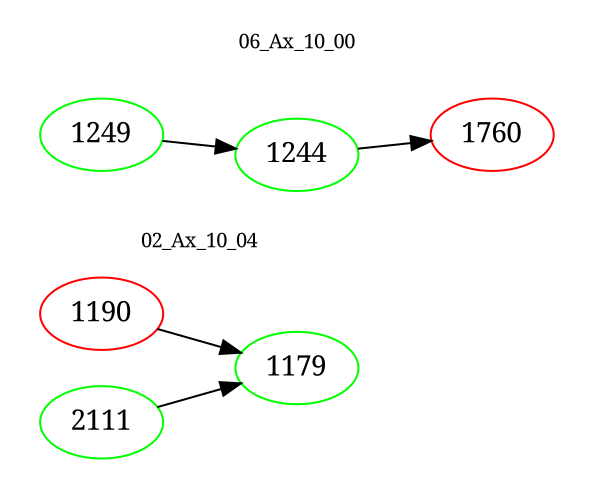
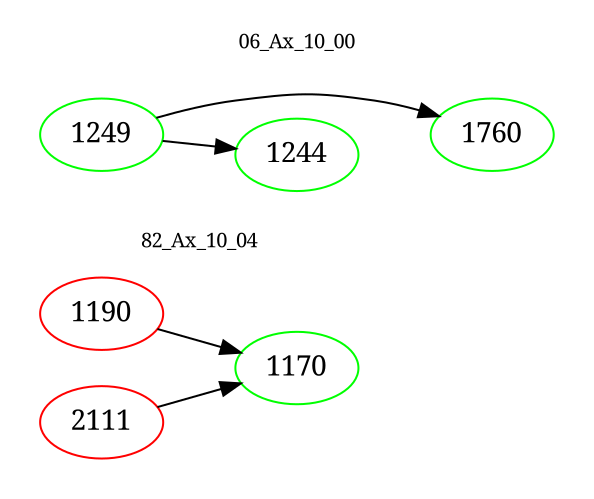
node "1760": color red -> green
edge "1244" -> "1760": now "1249" -> "1760"
cluster "02_Ax_10_04": label "02_Ax_10_04" -> "82_Ax_10_04"
node "1179": label "1179" -> "1170"
node "2111": color green -> red
